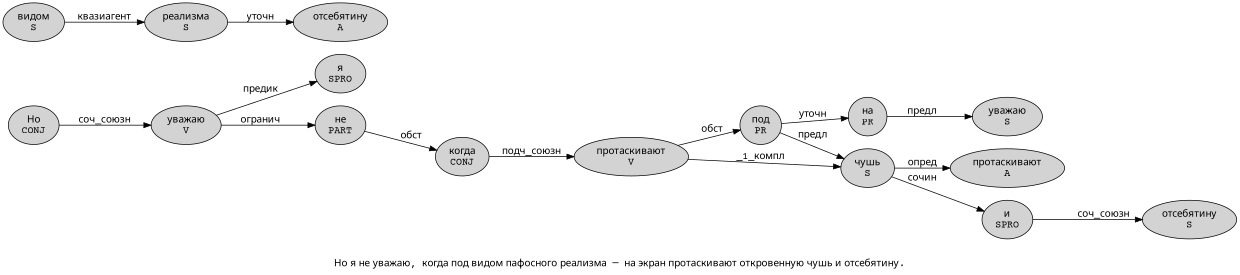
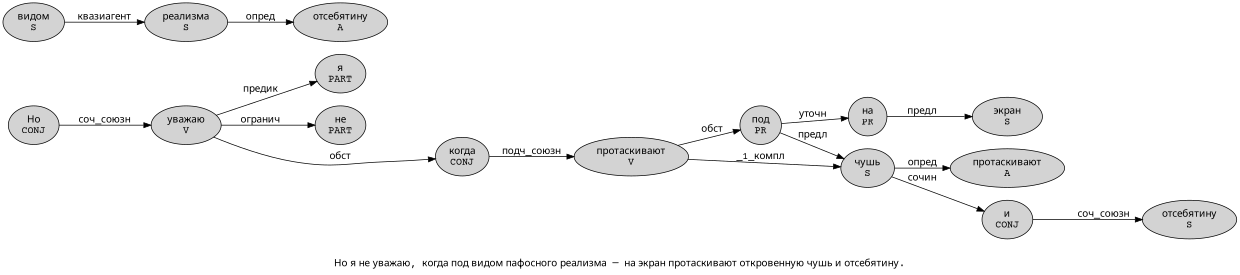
edge "реализма S" -> "отсебятину A": label "уточн" -> "опред"
node "я SPRO": label "я SPRO" -> "я PART"
node "уважаю S": label "уважаю S" -> "экран S"
edge "не PART" -> "когда CONJ": now "уважаю V" -> "когда CONJ"
node "и SPRO": label "и SPRO" -> "и CONJ"
